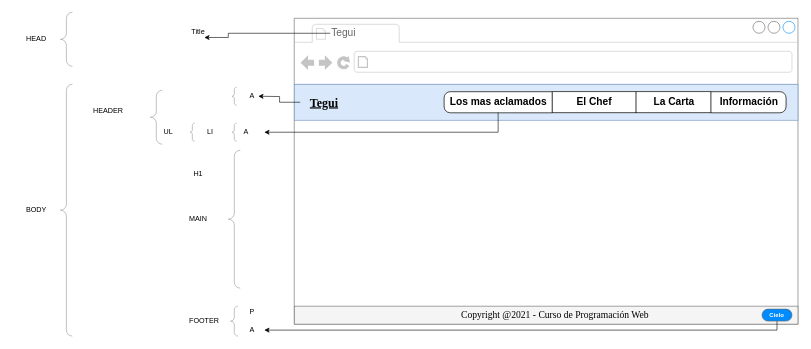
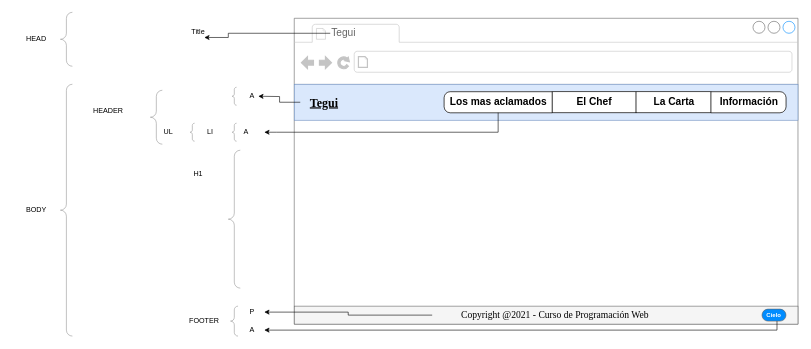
node "MAIN": removed
edge "Copyright @2021 - Curso de Programación Web" -> "P": added
node "Cielo": size 30x12 -> 24x12
